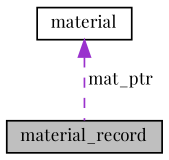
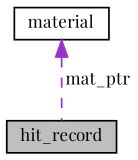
node "material_record": label "material_record" -> "hit_record"
